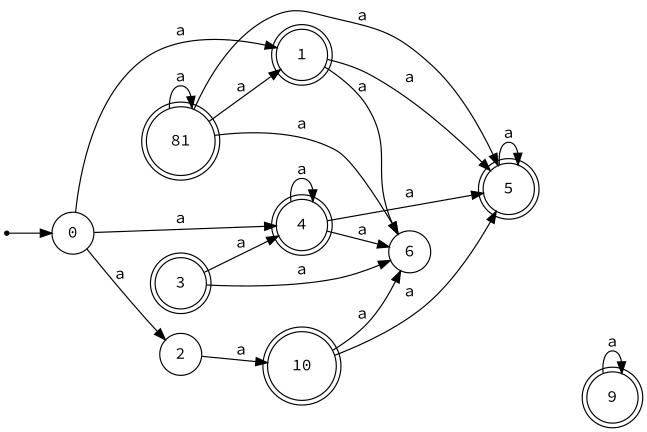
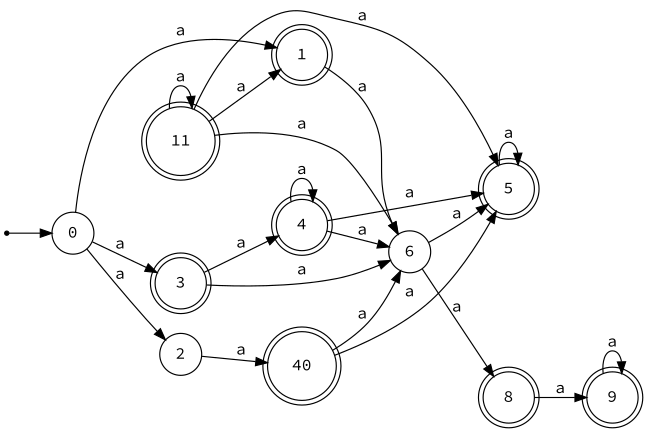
edge "1" -> "5": now "6" -> "5"
node "81": label "81" -> "11"
edge "0" -> "4": now "0" -> "3"
node "10": label "10" -> "40"
node "8": added
